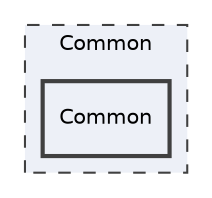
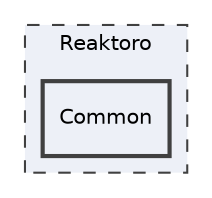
cluster "Common": label "Common" -> "Reaktoro"
